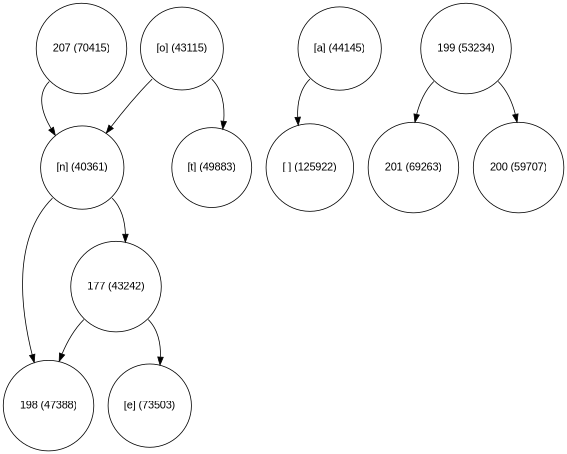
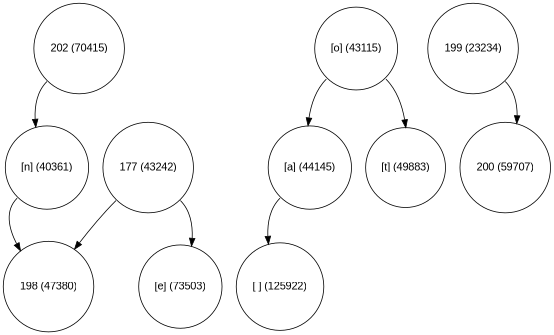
node "207 (70415)": label "207 (70415)" -> "202 (70415)"
node "199 (53234)": label "199 (53234)" -> "199 (23234)"
edge "[o] (43115)" -> "[n] (40361)": now "[o] (43115)" -> "[a] (44145)"
node "201 (69263)": removed
edge "[n] (40361)" -> "177 (43242)": removed
node "198 (47388)": label "198 (47388)" -> "198 (47380)"
